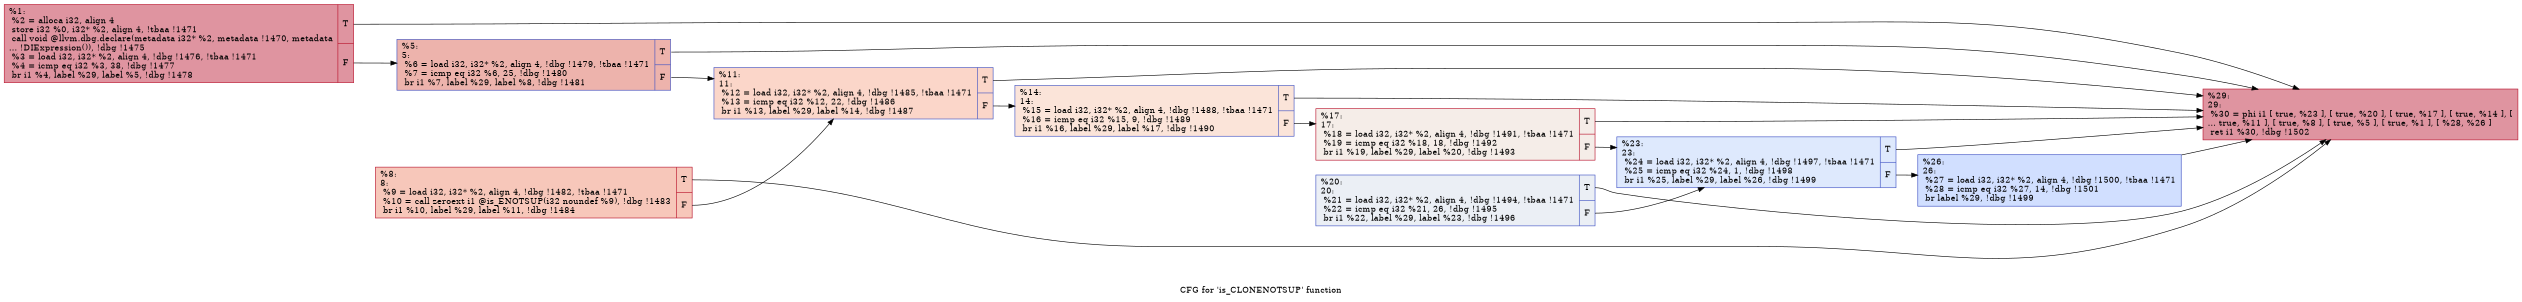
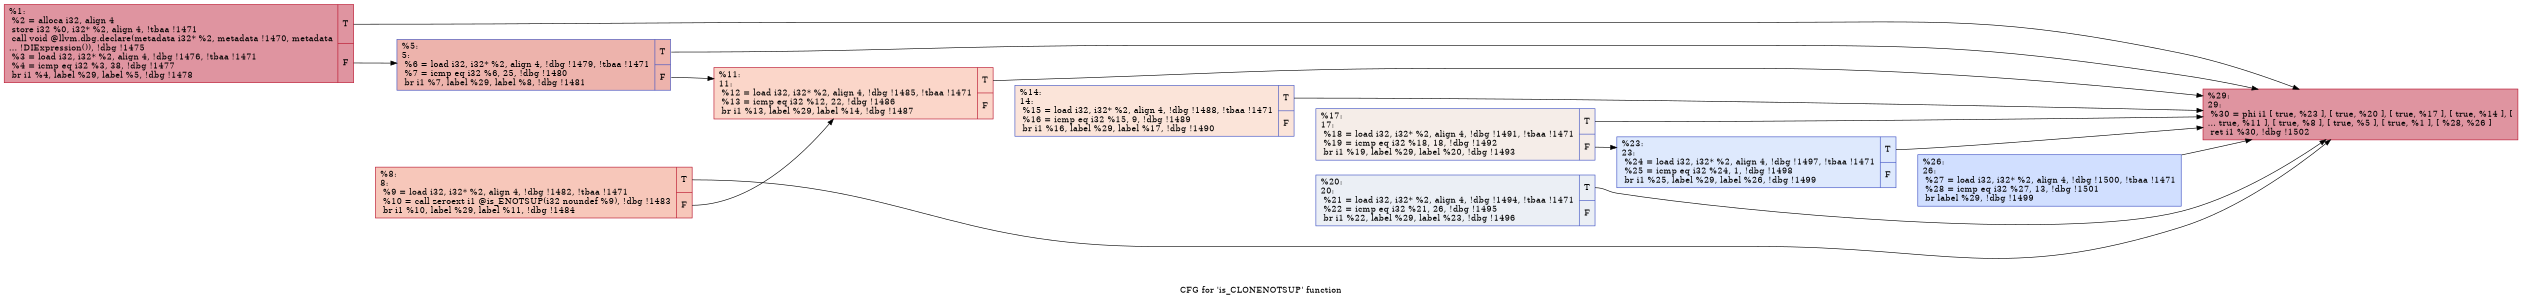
node "%11:": color #3d50c3ff -> #b70d28ff
edge "%11:" -> "%14:": removed
edge "%14:" -> "%17:": removed
node "%17:": color #b70d28ff -> #3d50c3ff
edge "%23:" -> "%26:": removed
node "%26:": text "%28 = icmp eq i32 %27, 14, !dbg !1501" -> "%28 = icmp eq i32 %27, 13, !dbg !1501"
edge "%20:" -> "%23:": removed
